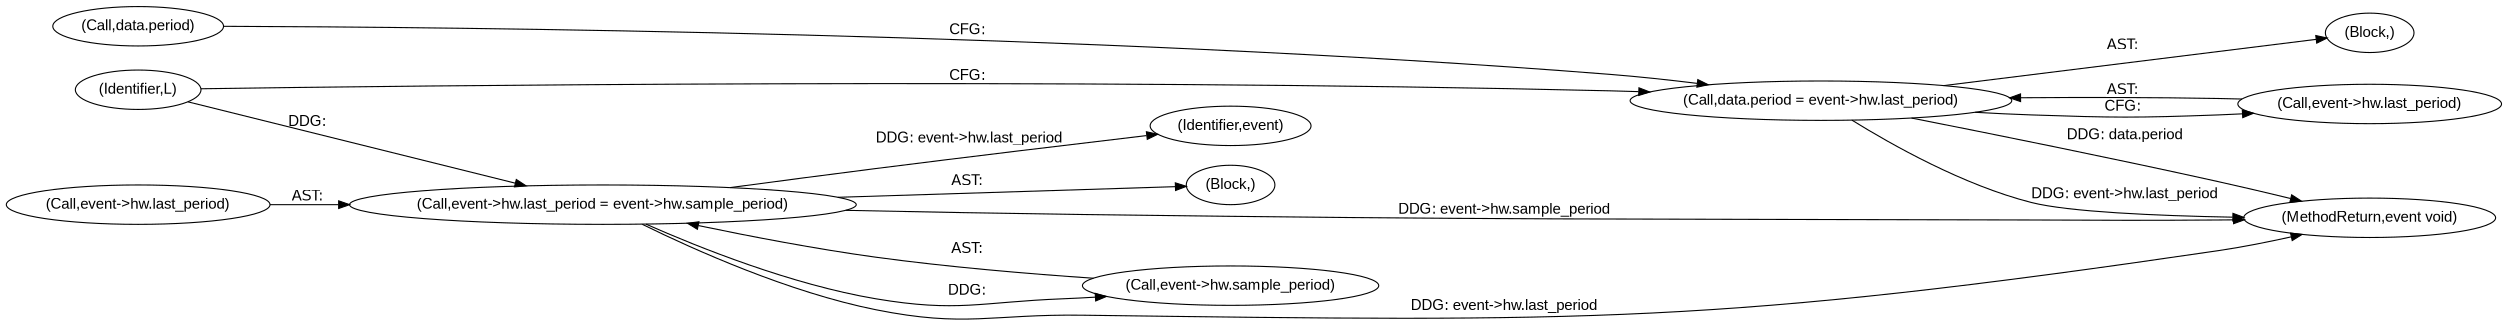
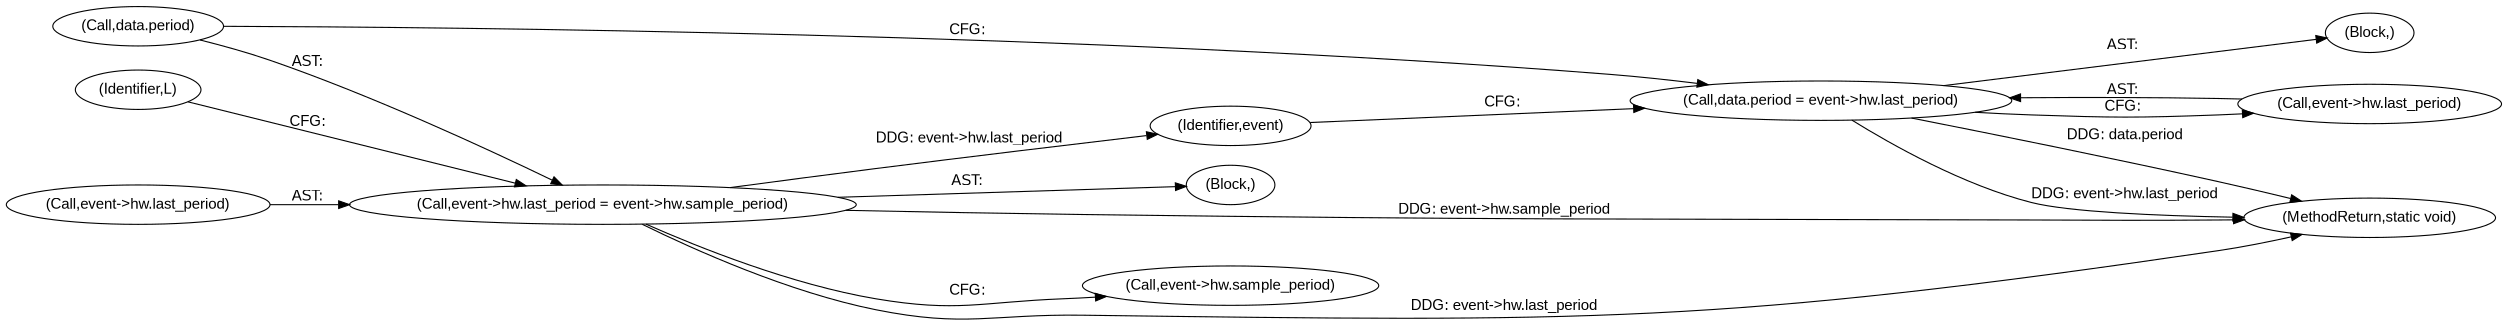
edge "(Identifier,L)" -> "(Call,data.period = event->hw.last_period)": now "(Identifier,event)" -> "(Call,data.period = event->hw.last_period)"
edge "(Identifier,L)" -> "(Call,event->hw.last_period = event->hw.sample_period)": label "DDG: " -> "CFG: "
node "(MethodReturn,event void)": label "(MethodReturn,event void)" -> "(MethodReturn,static void)"
edge "(Call,event->hw.sample_period)" -> "(Call,event->hw.last_period = event->hw.sample_period)": now "(Call,data.period)" -> "(Call,event->hw.last_period = event->hw.sample_period)"
edge "(Call,event->hw.last_period = event->hw.sample_period)" -> "(Call,event->hw.sample_period)": label "DDG: " -> "CFG: "
